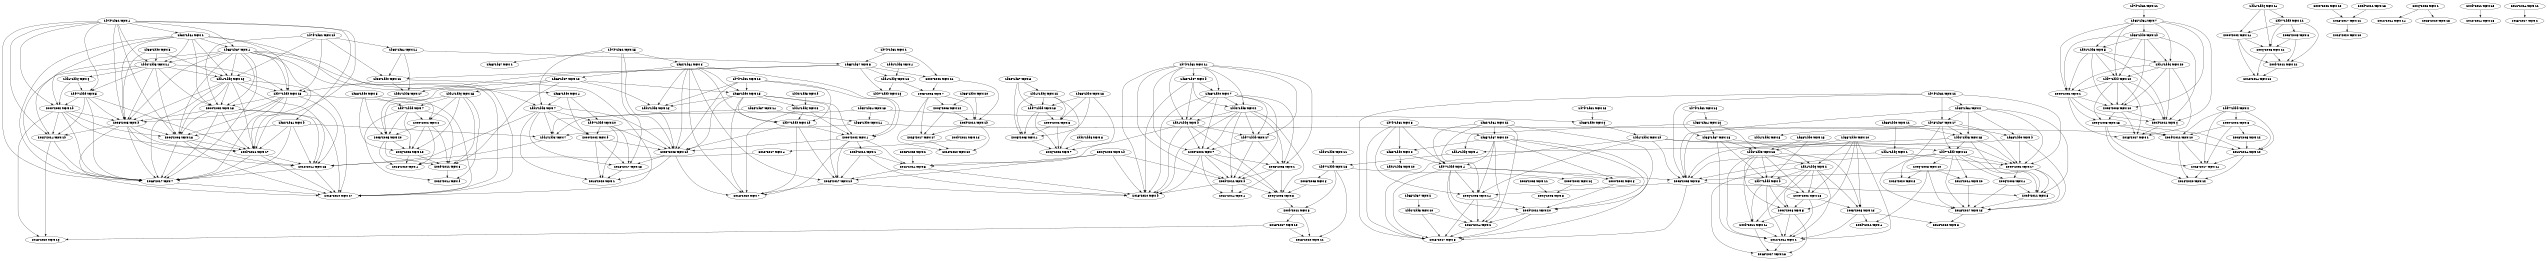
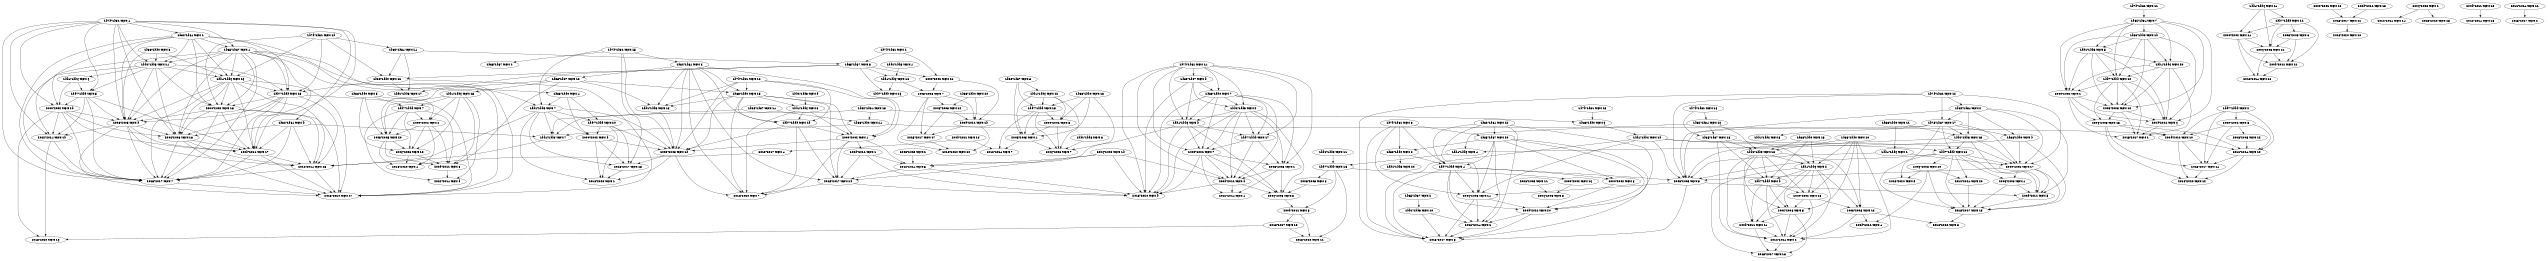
edge "1988-1990 topic 13" -> "1994-1996 topic 2": added
node "2012-2014 topic 7": added
